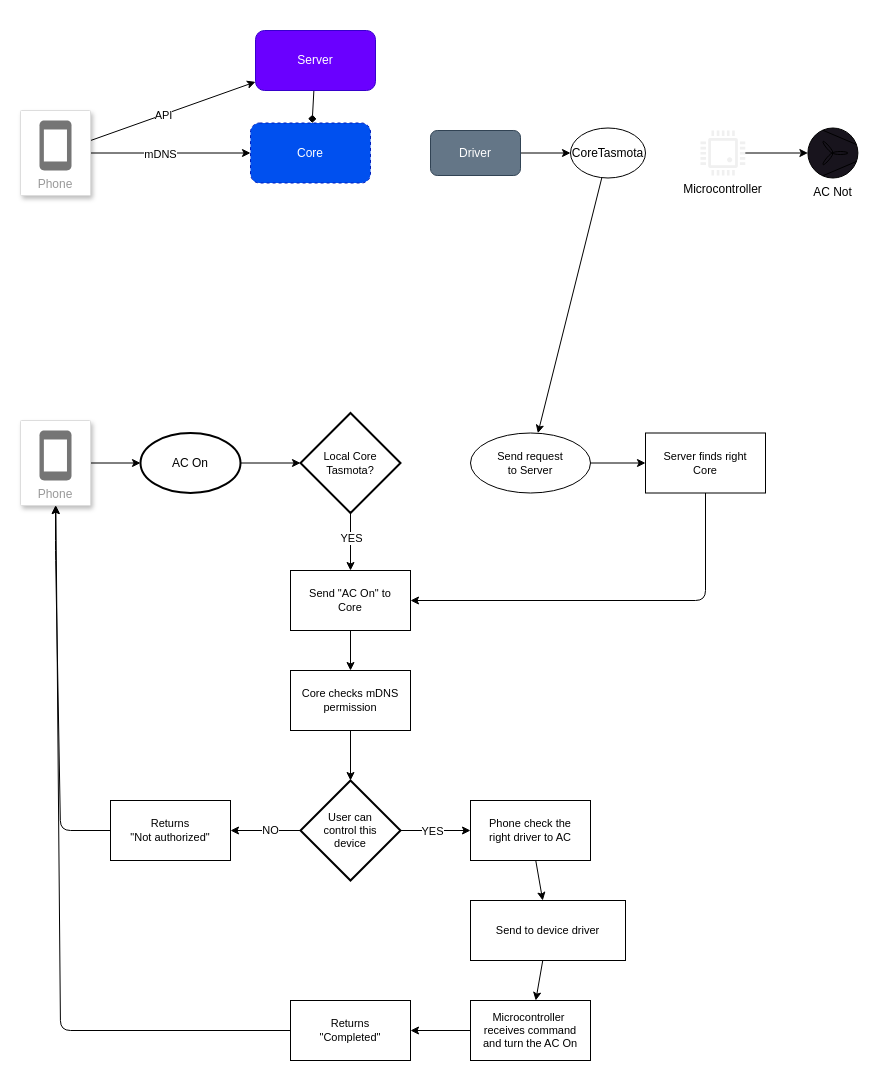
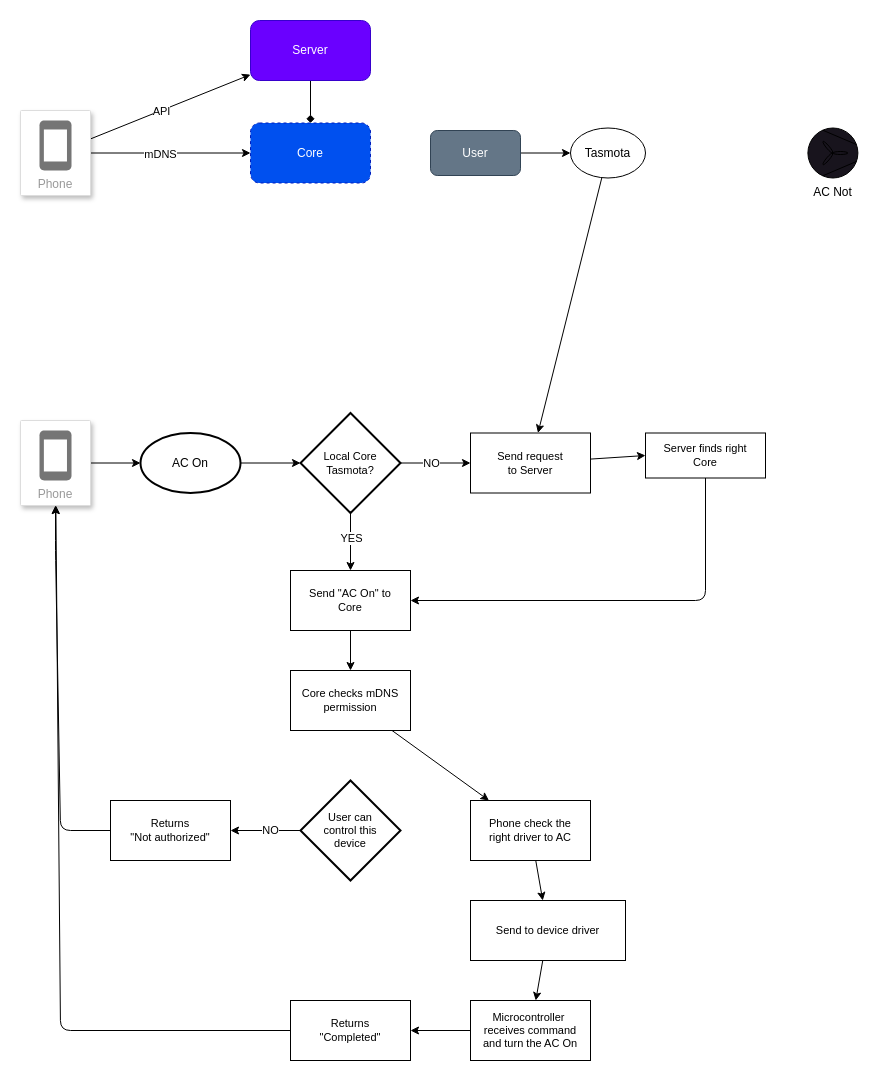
node "Server": moved (316, 61) -> (311, 51)
node "Microcontroller": removed
edge "Microcontroller" -> "AC Not": removed
node "Driver": label "Driver" -> "User"
node "CoreTasmota": label "CoreTasmota" -> "Tasmota"
edge "Local CoreTasmota?" -> "Send request to Server": added, label "NO"
node "Send request to Server": shape ellipse -> rectangle
node "Server finds right Core": size 120x60 -> 120x45
edge "Core checks mDNS permission" -> "User can control this device": now "Core checks mDNS permission" -> "Phone check the right driver to AC"
edge "User can control this device" -> "Phone check the right driver to AC": removed, label "YES"
